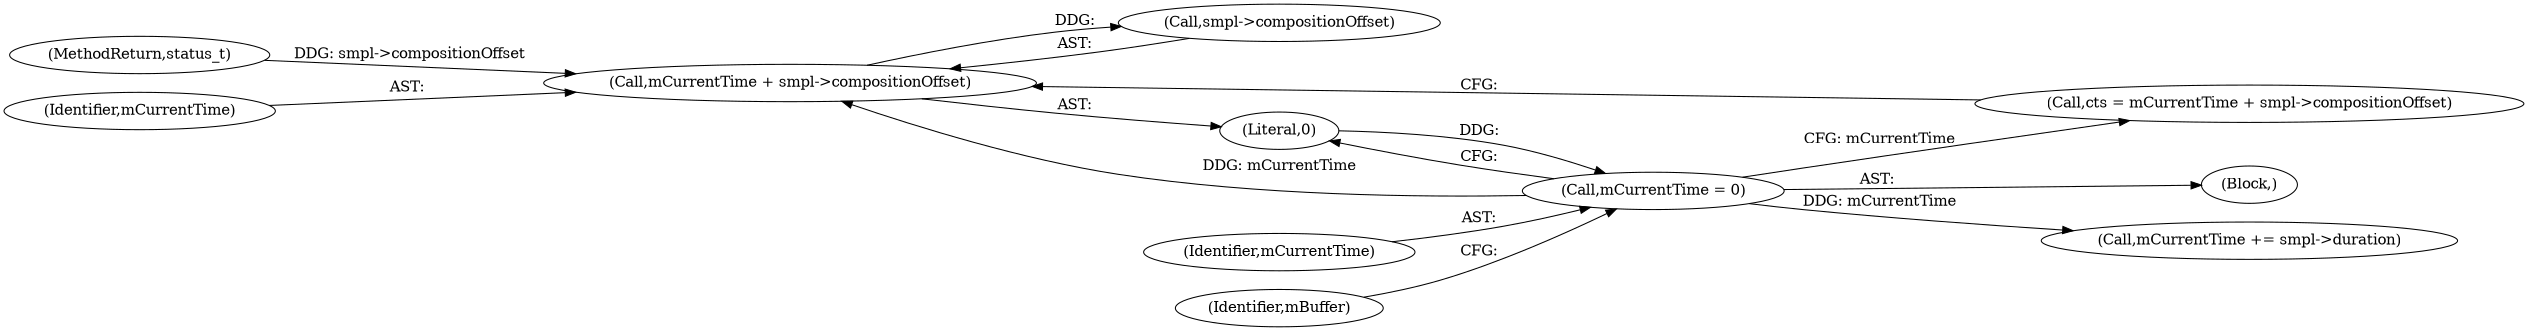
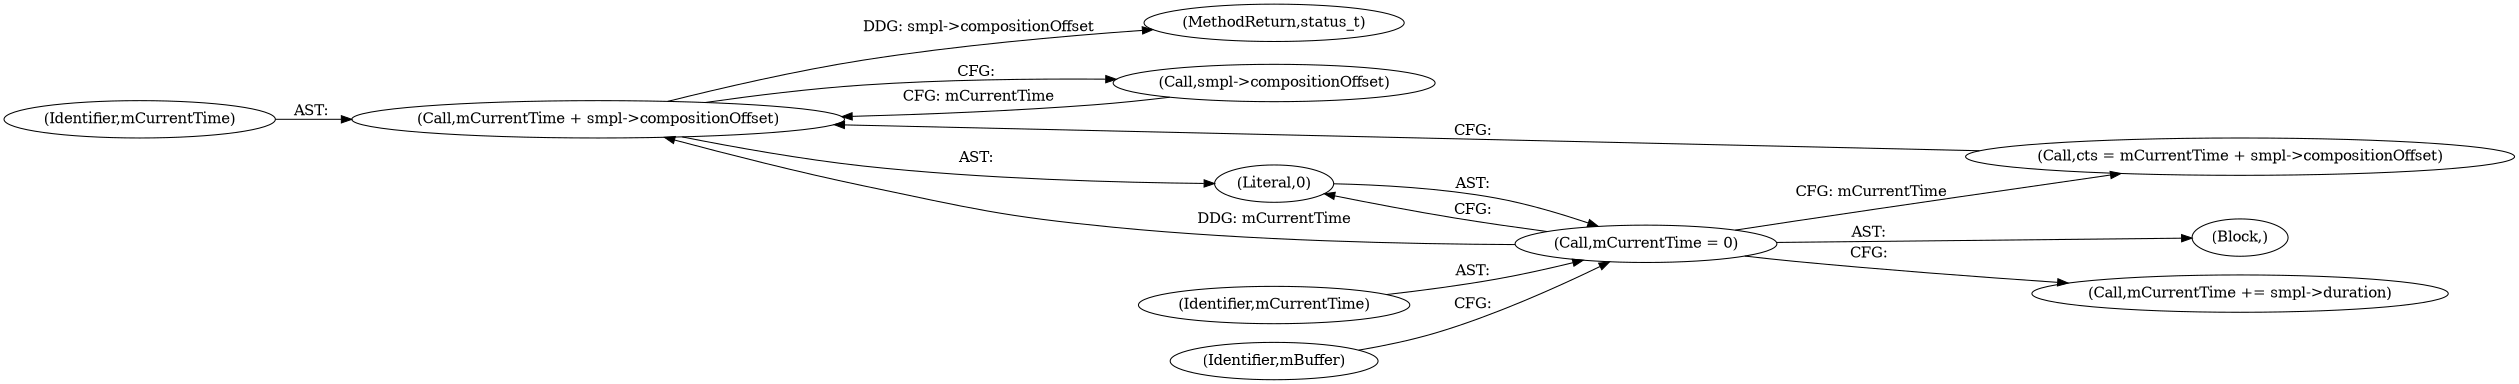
edge "(Call,mCurrentTime + smpl->compositionOffset)" -> "(Call,smpl->compositionOffset)": label "DDG: " -> "CFG: "
edge "(Call,smpl->compositionOffset)" -> "(Call,mCurrentTime + smpl->compositionOffset)": label "AST: " -> "CFG: mCurrentTime"
edge "(MethodReturn,status_t)" -> "(Call,mCurrentTime + smpl->compositionOffset)": reversed
edge "(Literal,0)" -> "(Call,mCurrentTime = 0)": label "DDG: " -> "AST: "
edge "(Call,mCurrentTime = 0)" -> "(Call,mCurrentTime += smpl->duration)": label "DDG: mCurrentTime" -> "CFG: "
